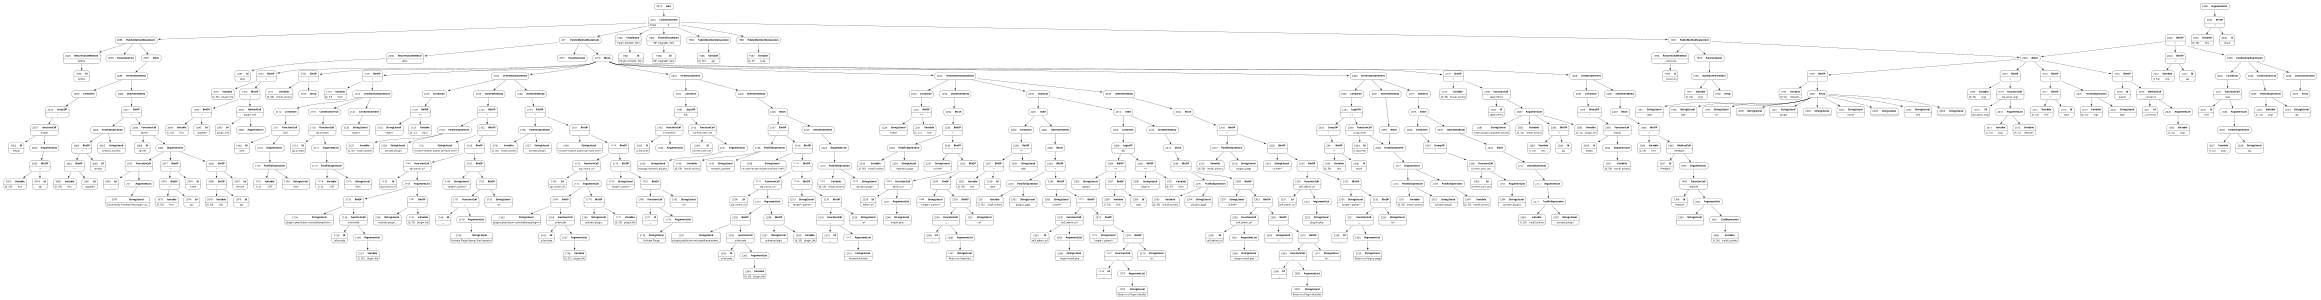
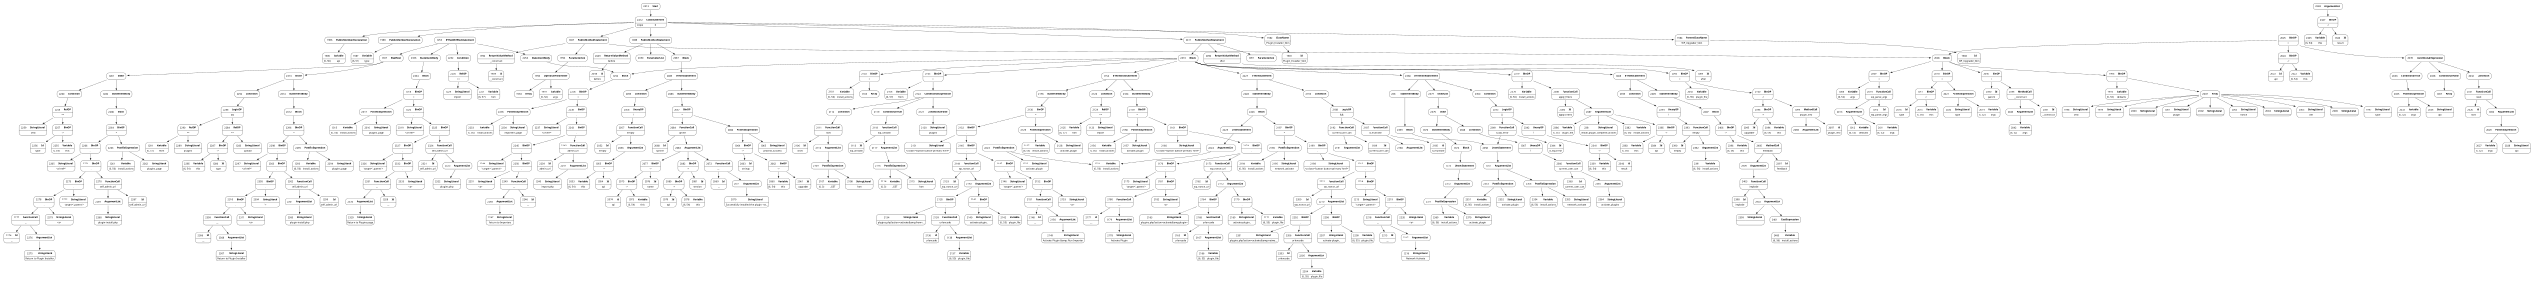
edge "2410" -> "2253": now "2410" -> "2252"
edge "2224" -> "2223": now "2224" -> "2221"
node "2190": removed
node "2355": added
